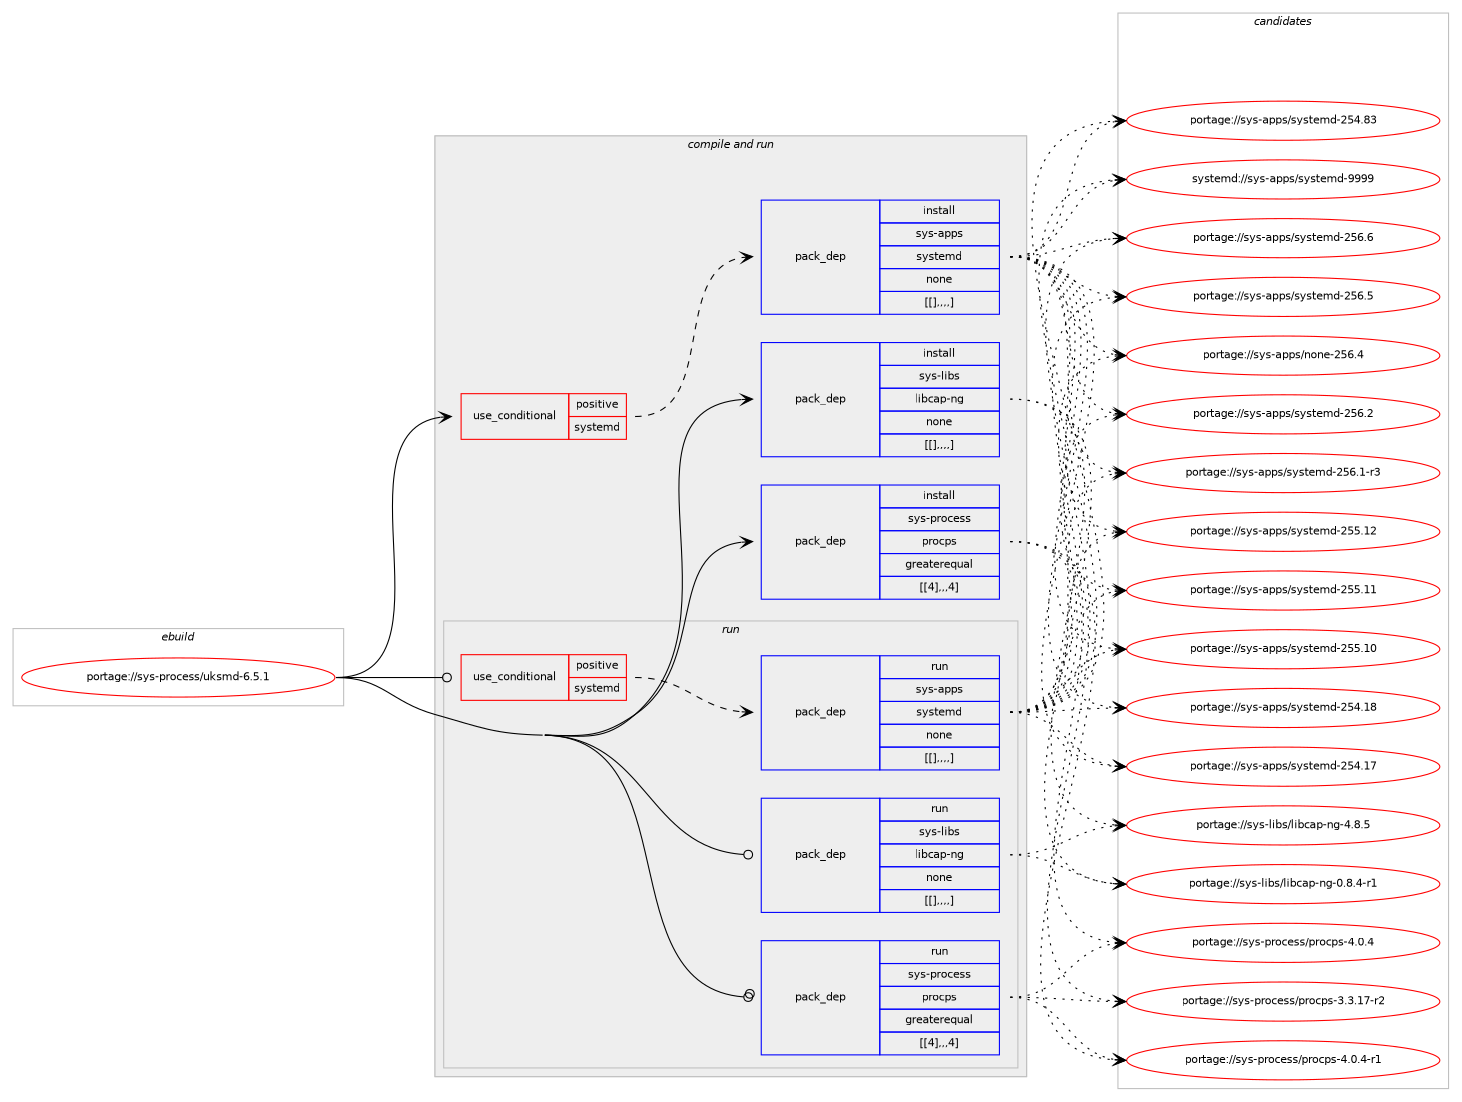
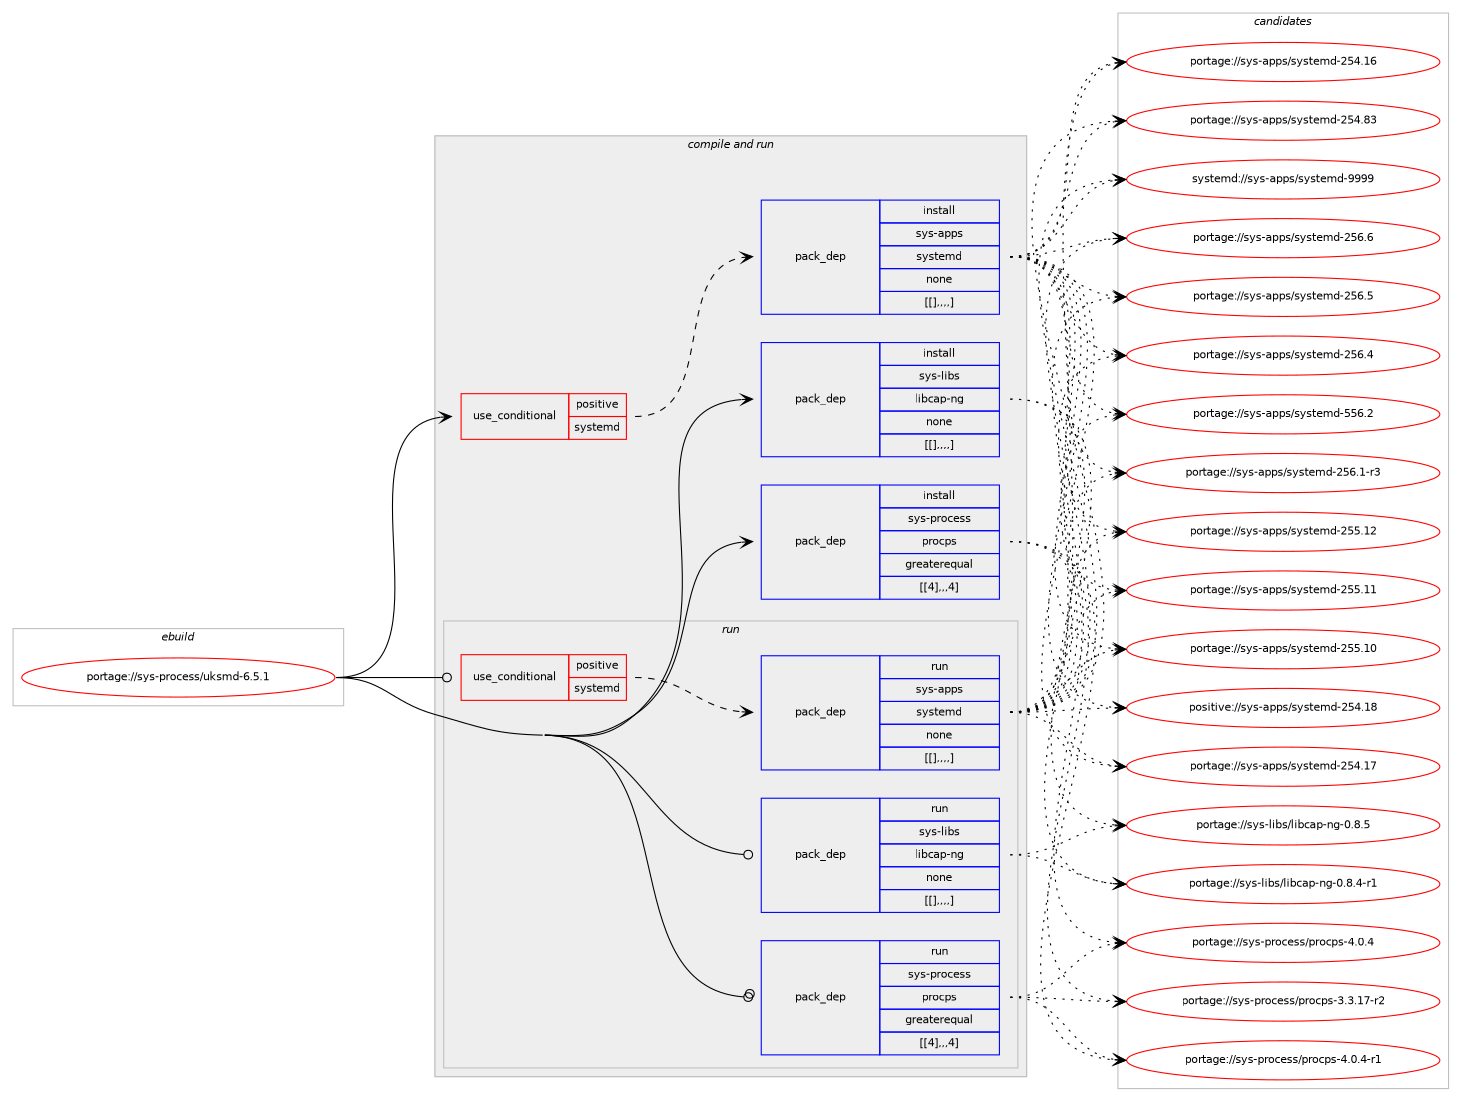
node "portage://sys-apps/systemd-254.16": added
node "portage://sys-apps/none-256.4": label "portage://sys-apps/none-256.4" -> "portage://sys-apps/systemd-256.4"
node "portage://sys-apps/systemd-256.2": label "portage://sys-apps/systemd-256.2" -> "portage://sys-apps/systemd-556.2"
node "portage://sys-apps/systemd-254.18": label "portage://sys-apps/systemd-254.18" -> "positive://sys-apps/systemd-254.18"
node "portage://sys-libs/libcap-ng-4.8.5": label "portage://sys-libs/libcap-ng-4.8.5" -> "portage://sys-libs/libcap-ng-0.8.5"
